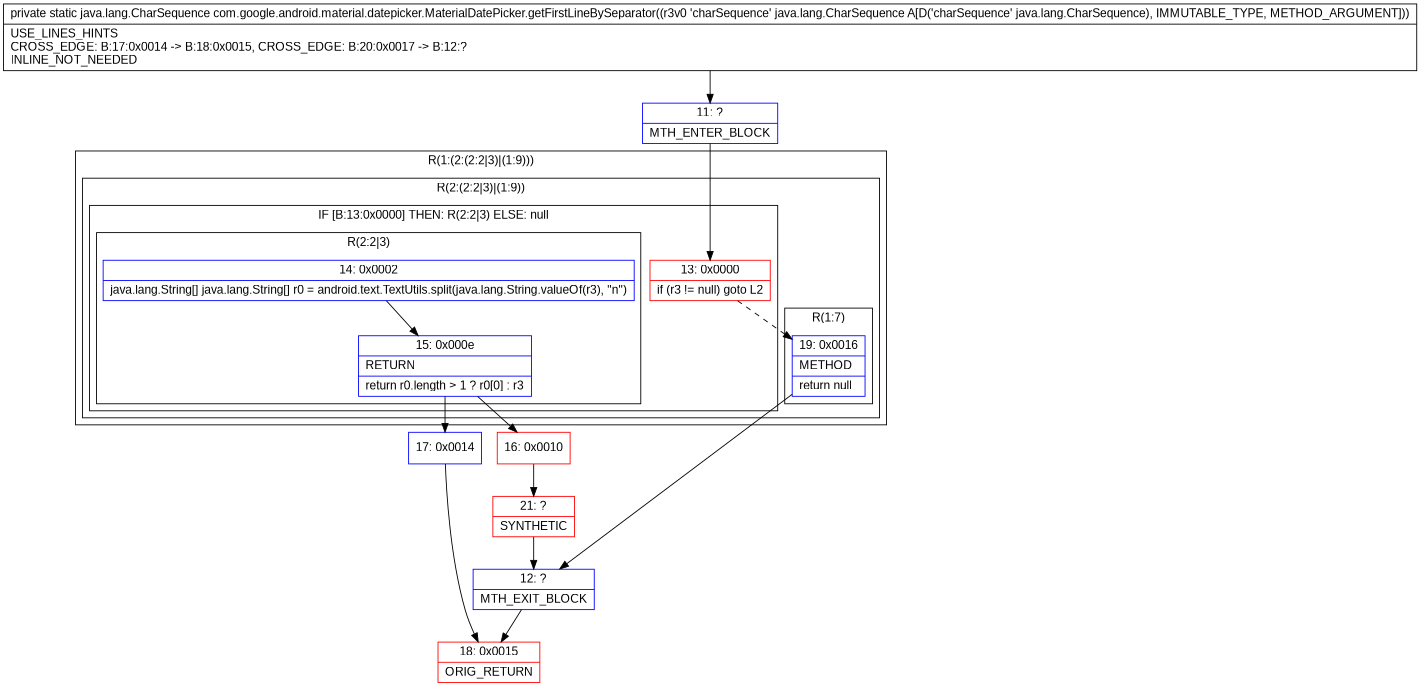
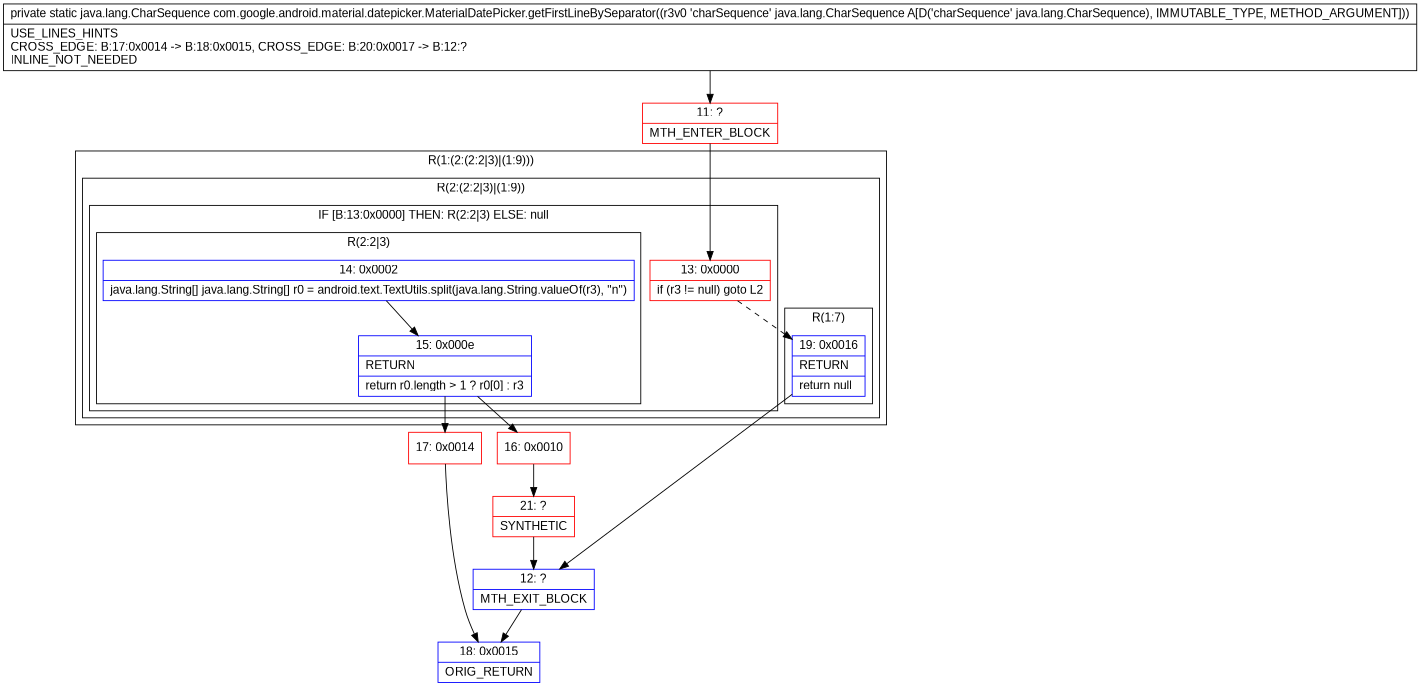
node "11: ?": color blue -> red
node "19: 0x0016": text "METHOD" -> "RETURN"
node "17: 0x0014": color blue -> red
node "18: 0x0015": color red -> blue
